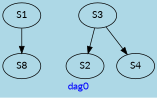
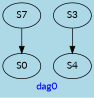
node "S1": label "S1" -> "S7"
node "S8": label "S8" -> "S0"
node "S2": removed
